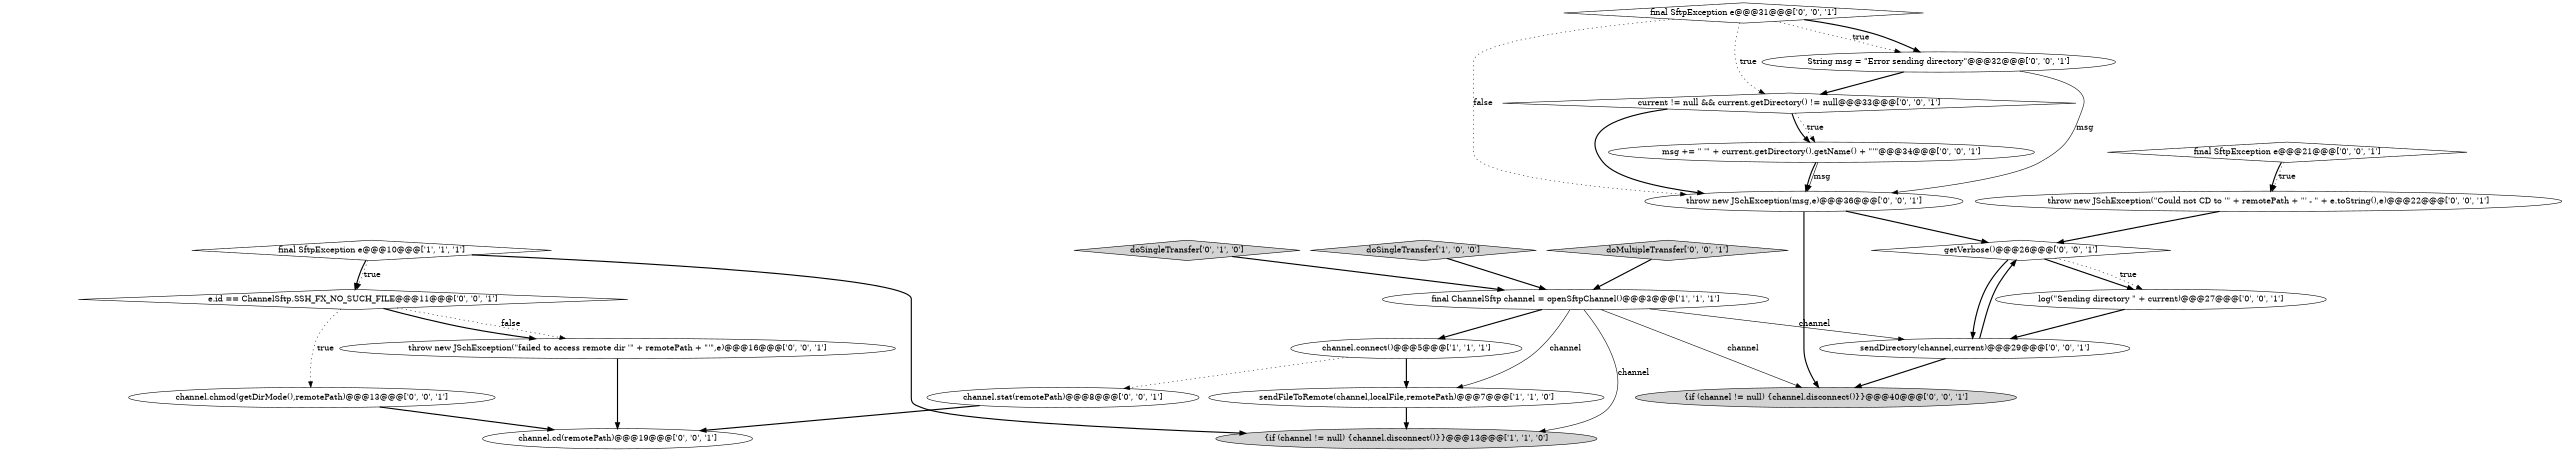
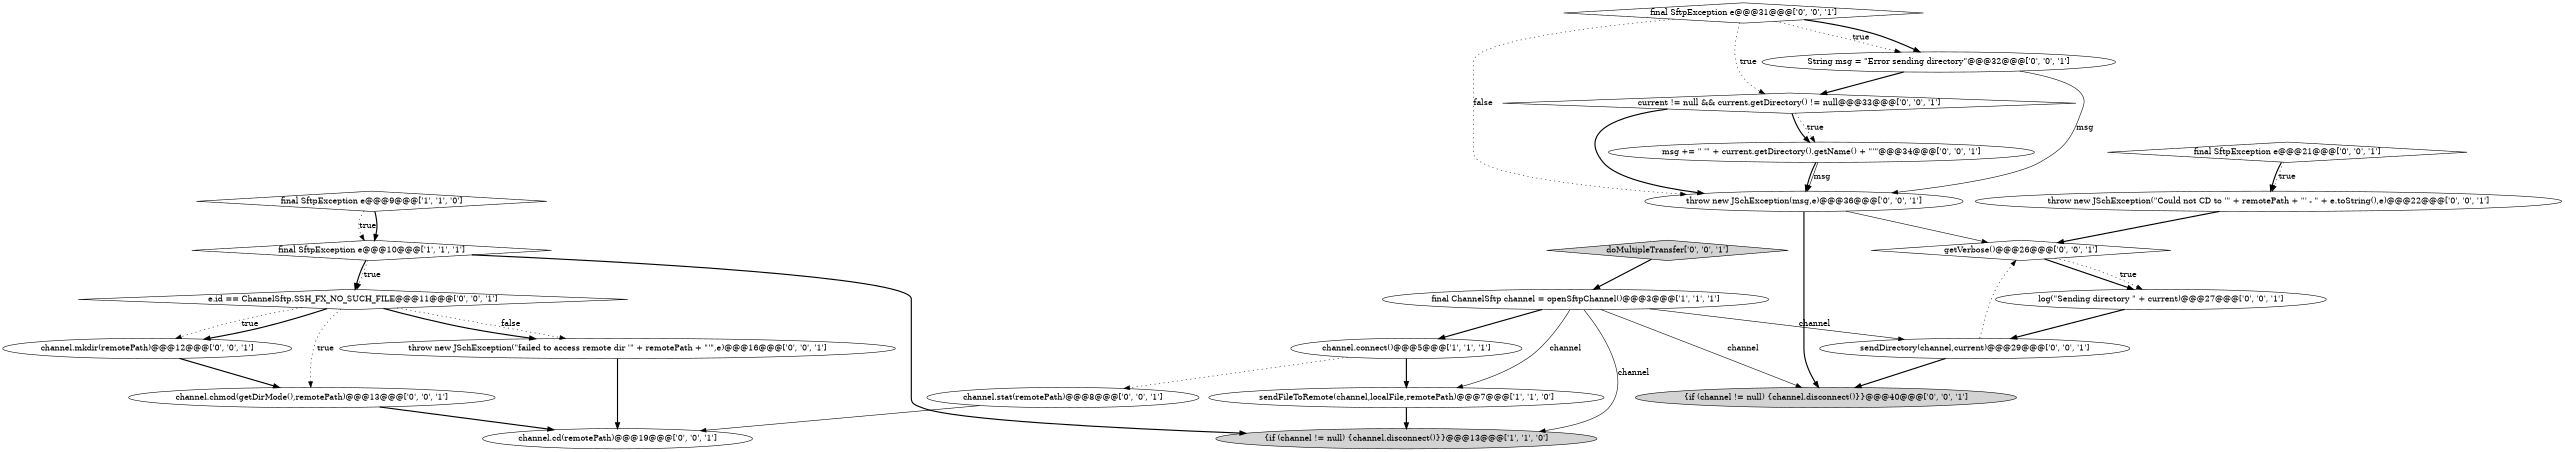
node "final SftpException e@@@9@@@['1', '1', '0']": added
edge "throw new JSchException(msg,e)@@@36@@@['0', '0', '1']" -> "getVerbose()@@@26@@@['0', '0', '1']": style bold -> solid
node "doSingleTransfer['0', '1', '0']": removed
node "doSingleTransfer['1', '0', '0']": removed
edge "getVerbose()@@@26@@@['0', '0', '1']" -> "sendDirectory(channel,current)@@@29@@@['0', '0', '1']": removed
edge "sendDirectory(channel,current)@@@29@@@['0', '0', '1']" -> "getVerbose()@@@26@@@['0', '0', '1']": style bold -> dotted
node "channel.mkdir(remotePath)@@@12@@@['0', '0', '1']": added
edge "channel.stat(remotePath)@@@8@@@['0', '0', '1']" -> "channel.cd(remotePath)@@@19@@@['0', '0', '1']": style bold -> solid
